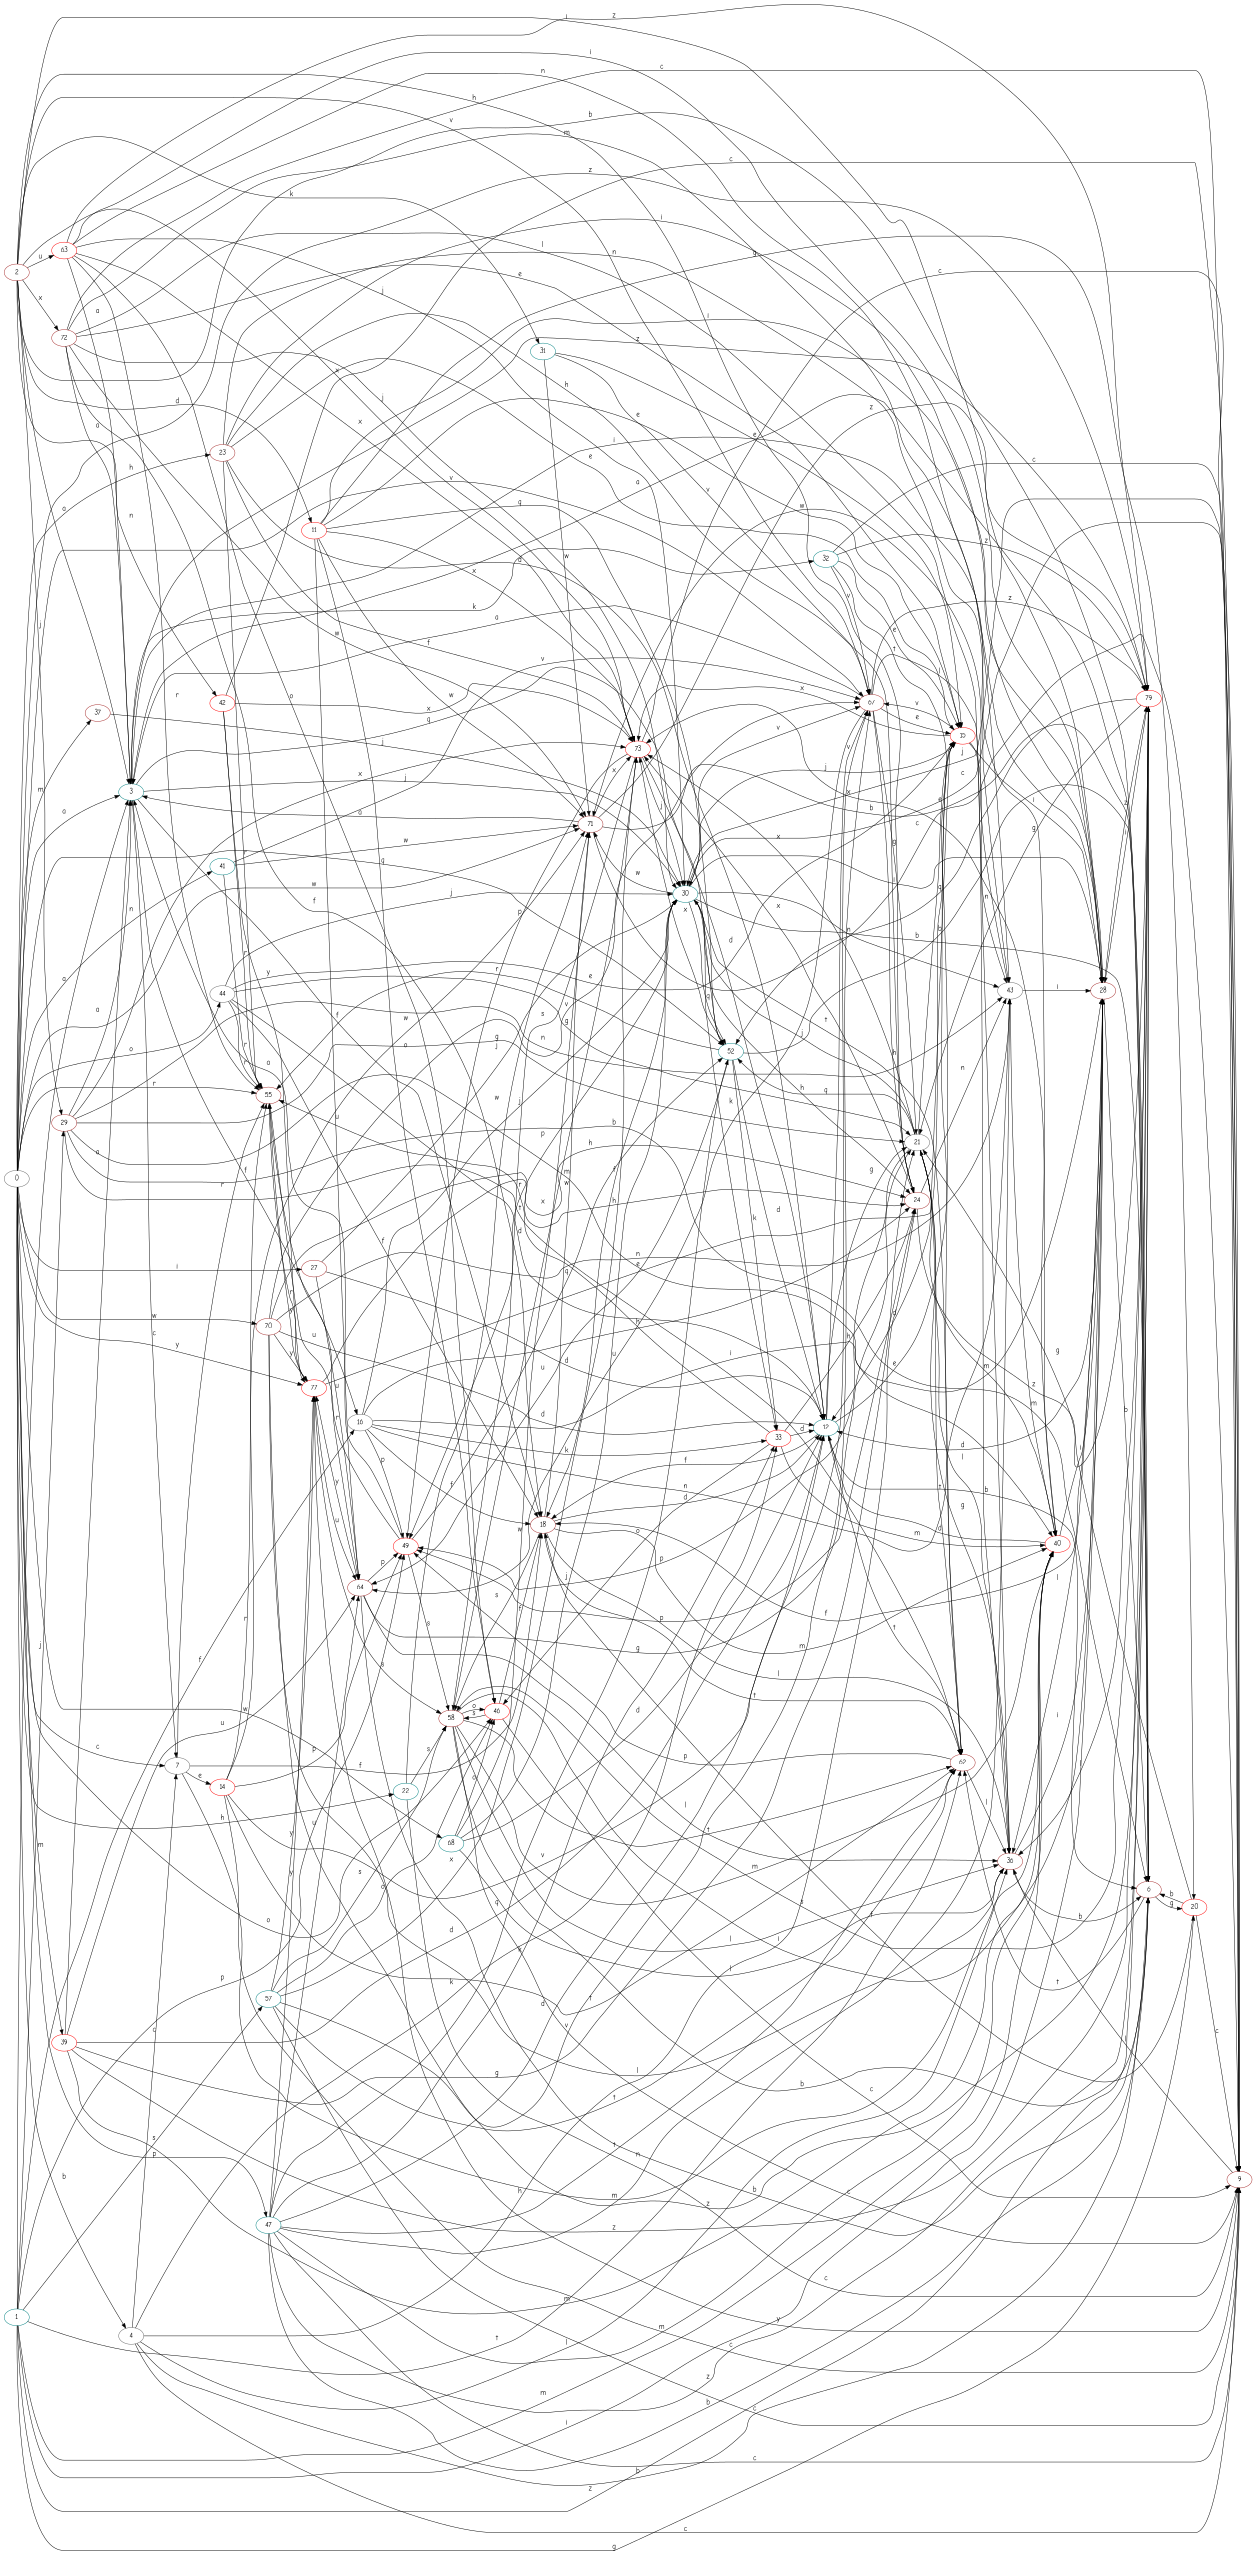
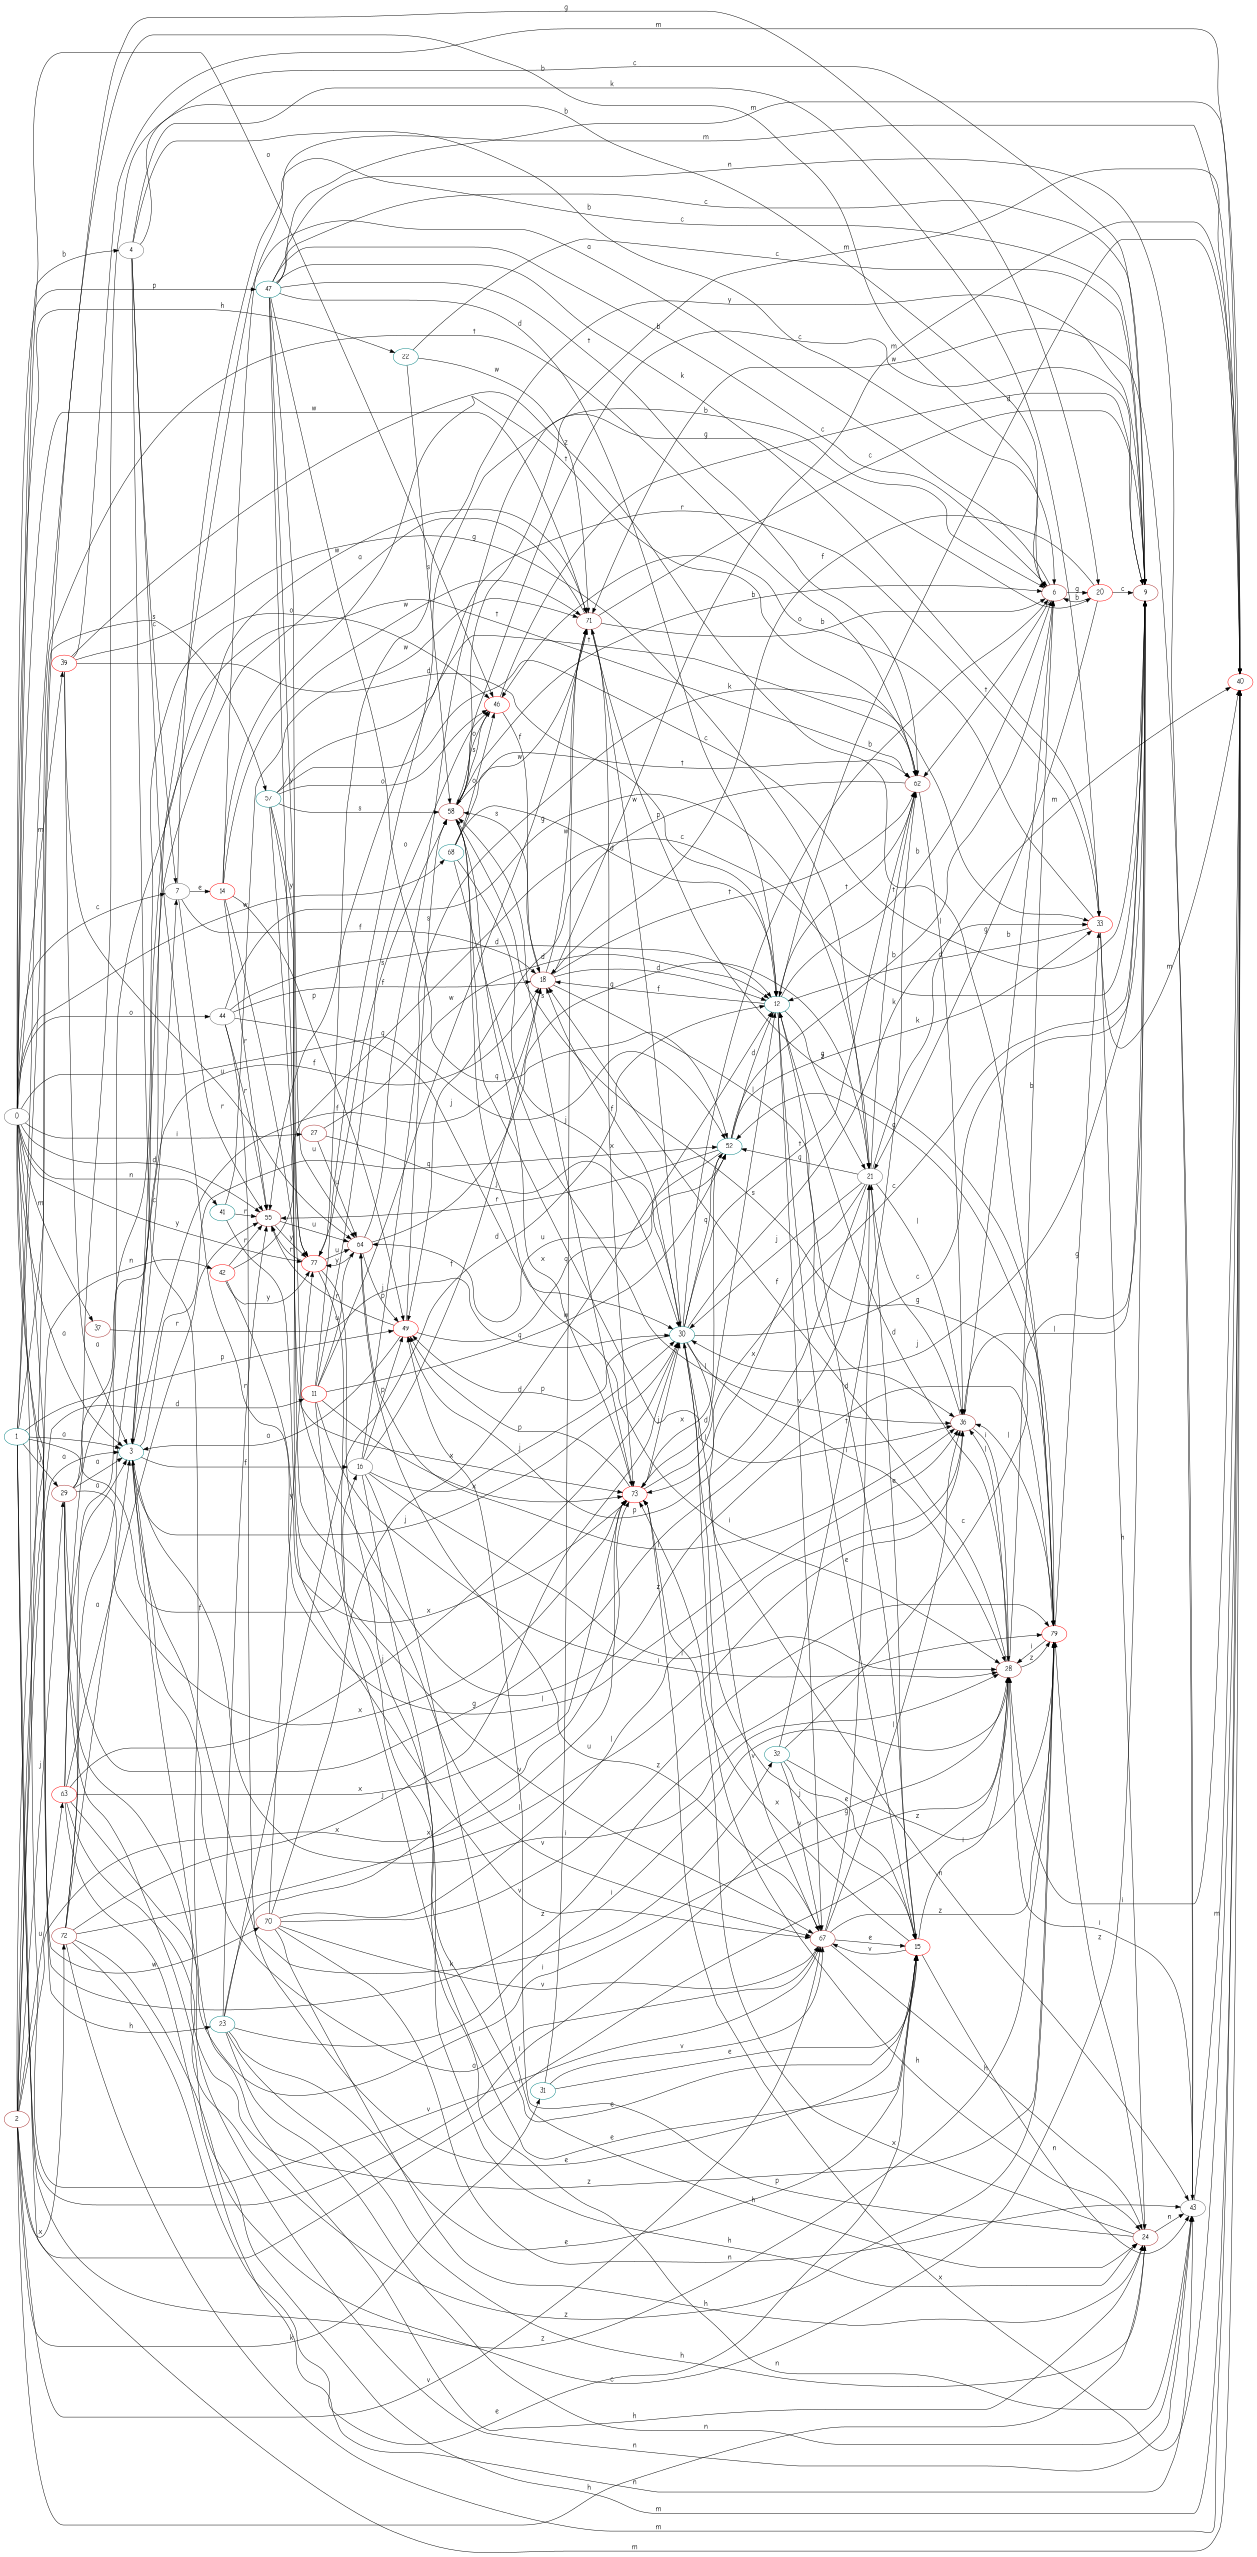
node "23": color brown -> teal
edge "23" -> "73": label "f" -> "x"
edge "79" -> "21": now "79" -> "33"
edge "0" -> "55": label "r" -> "d"
